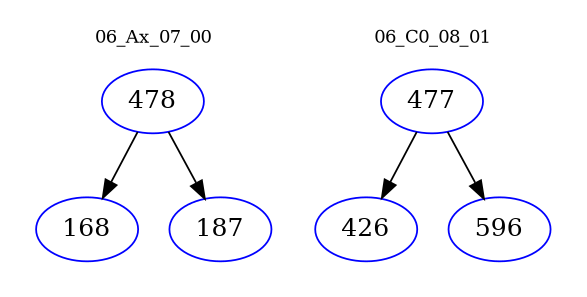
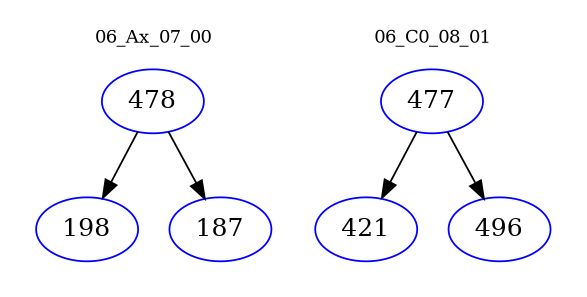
node "168": label "168" -> "198"
node "426": label "426" -> "421"
node "596": label "596" -> "496"
